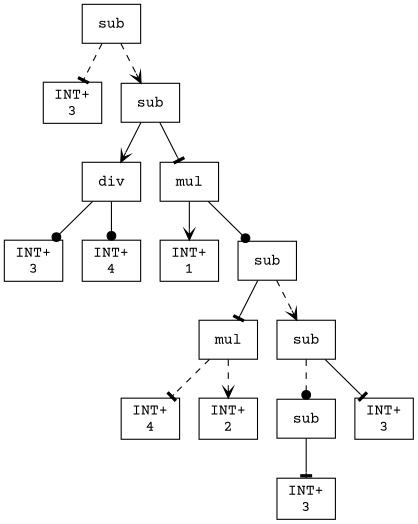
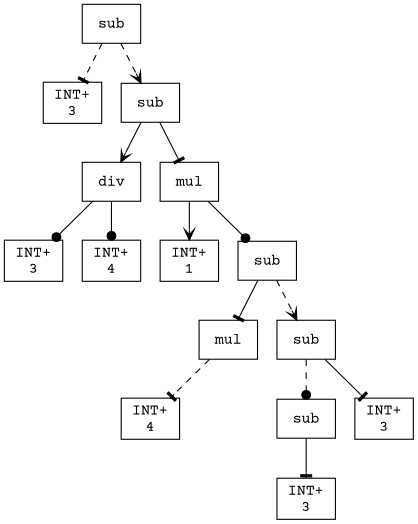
node "INT+ 2": removed
